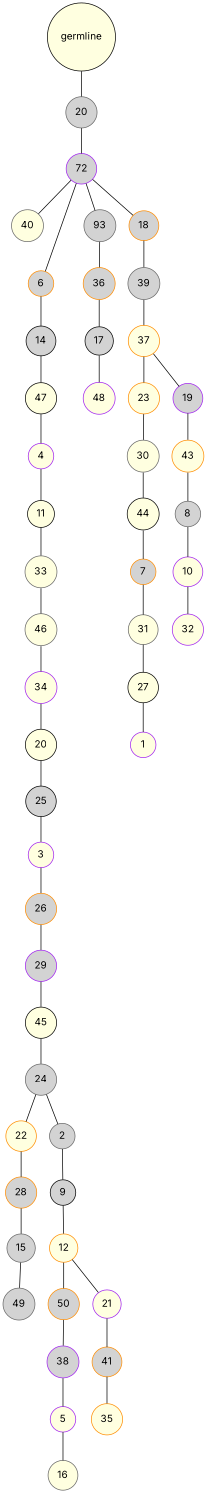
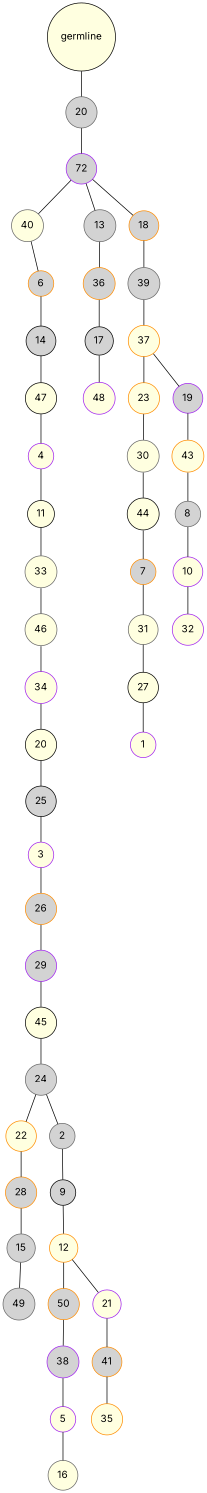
node "93": label "93" -> "13"
edge "72" -- "6": now "40" -- "6"
